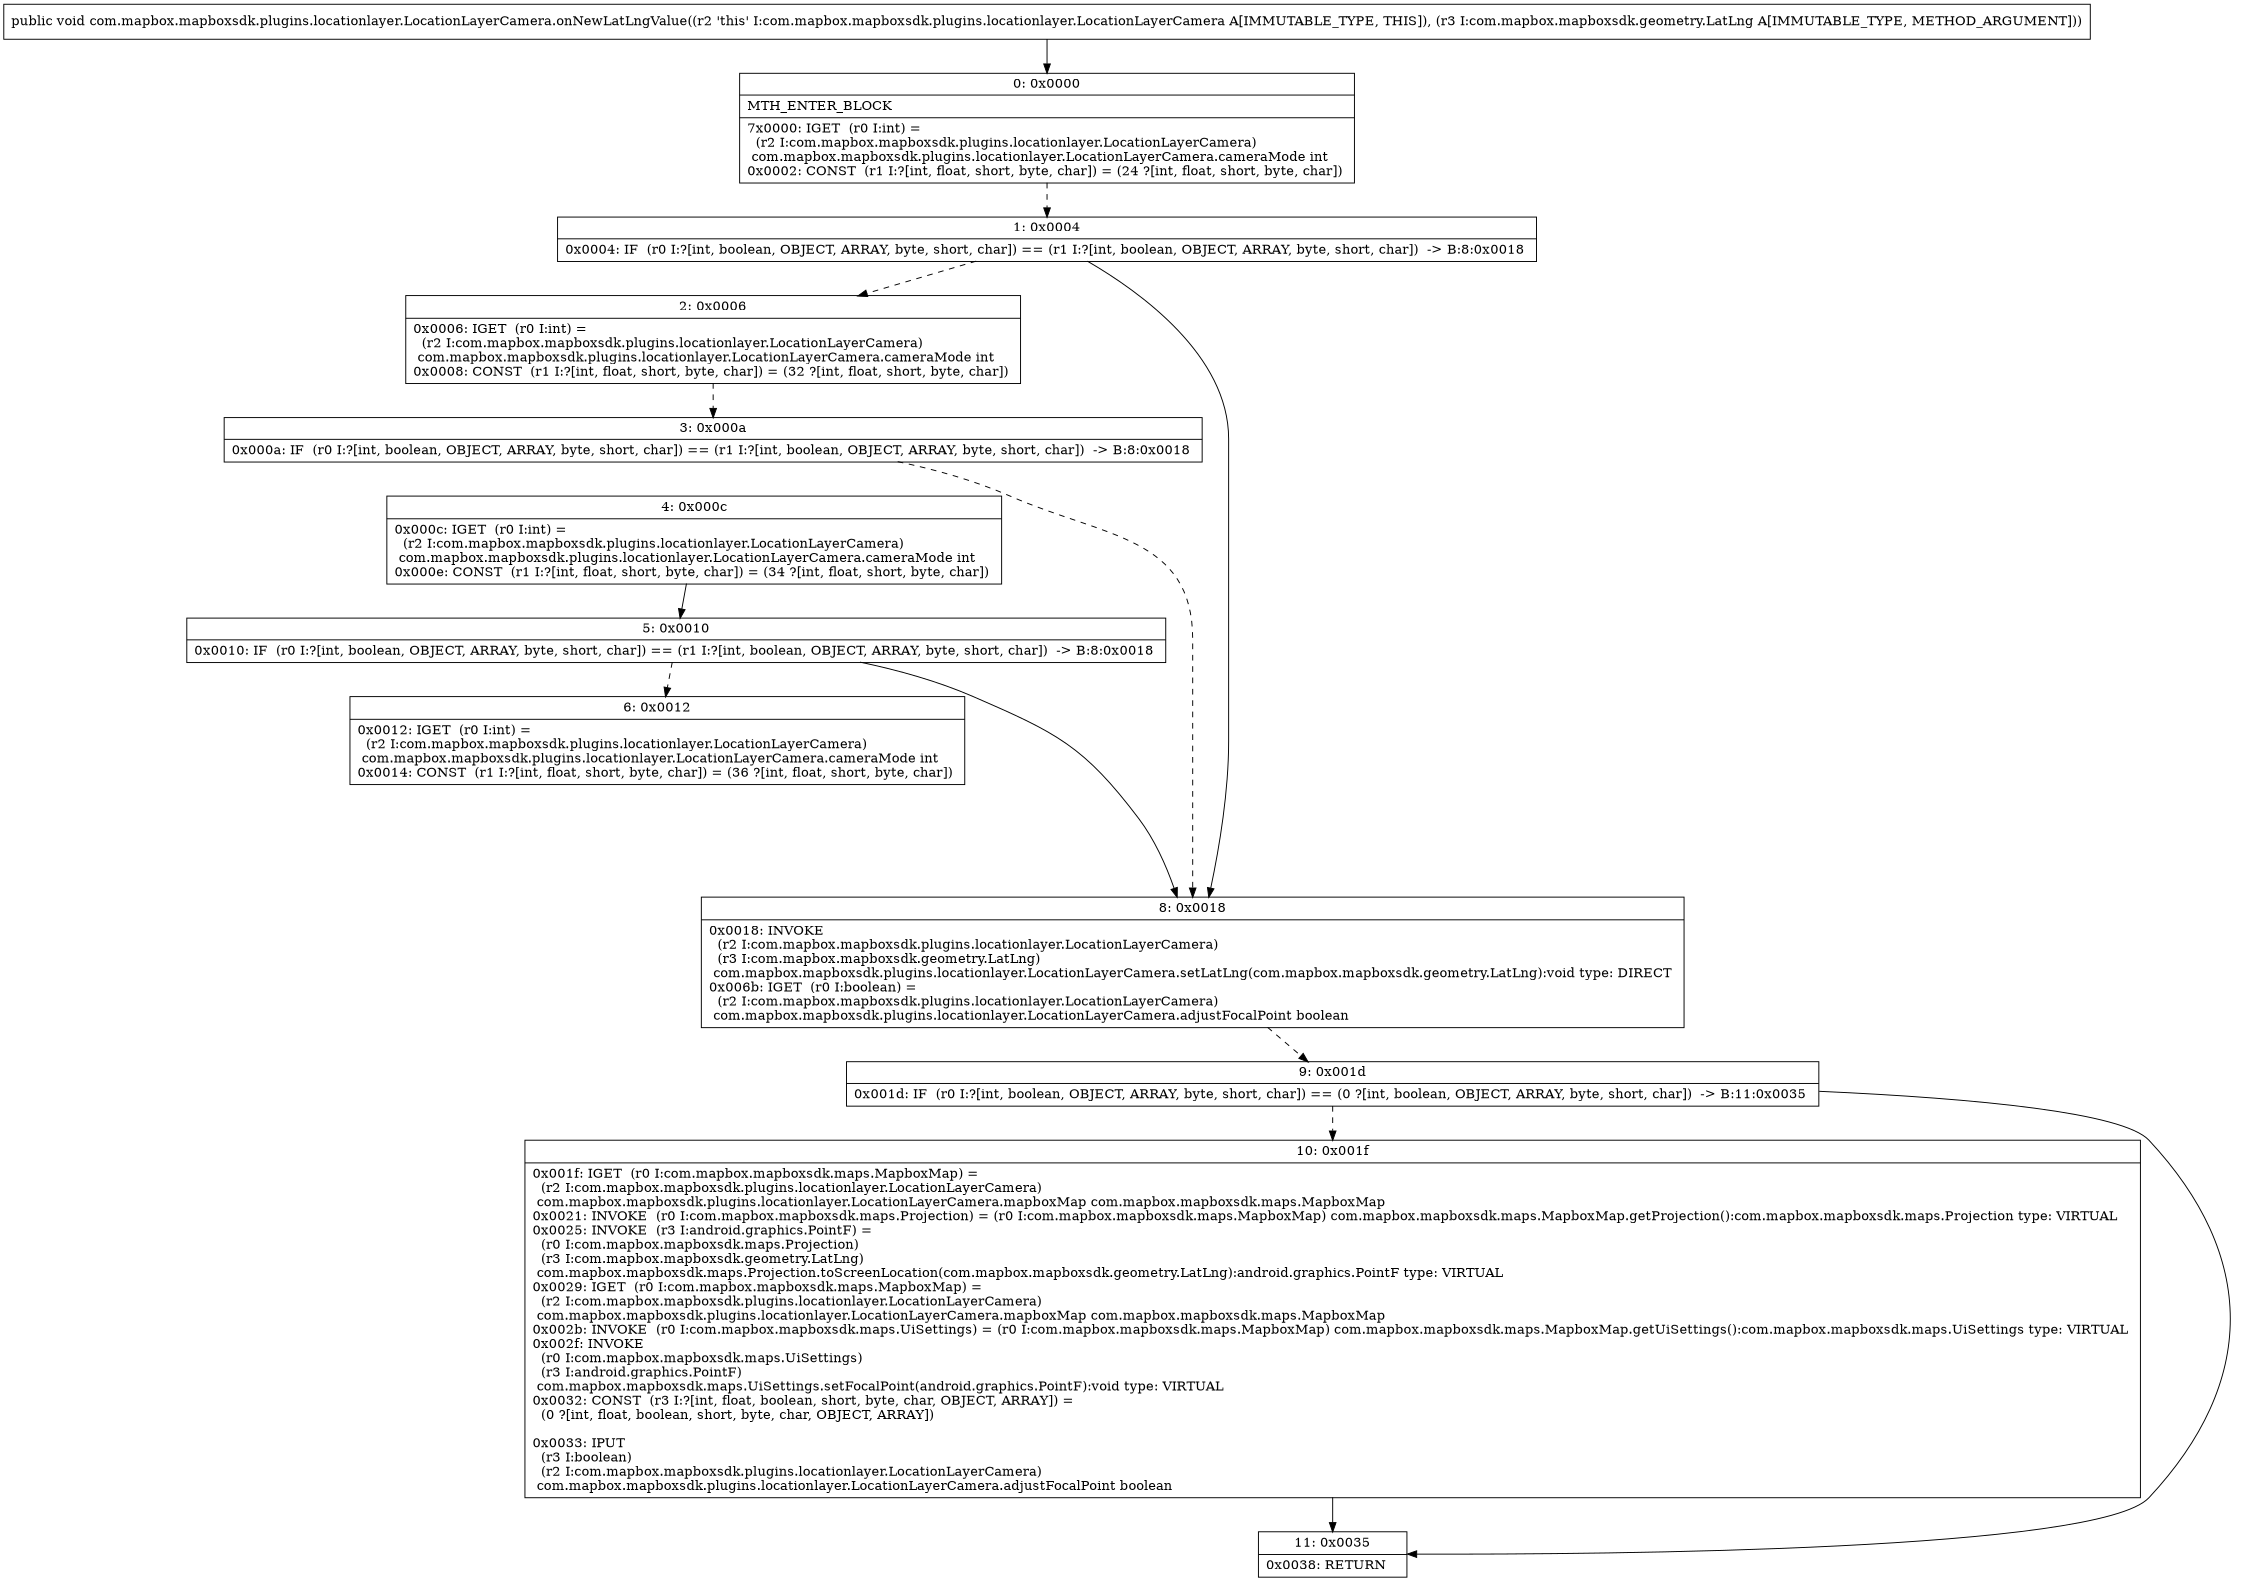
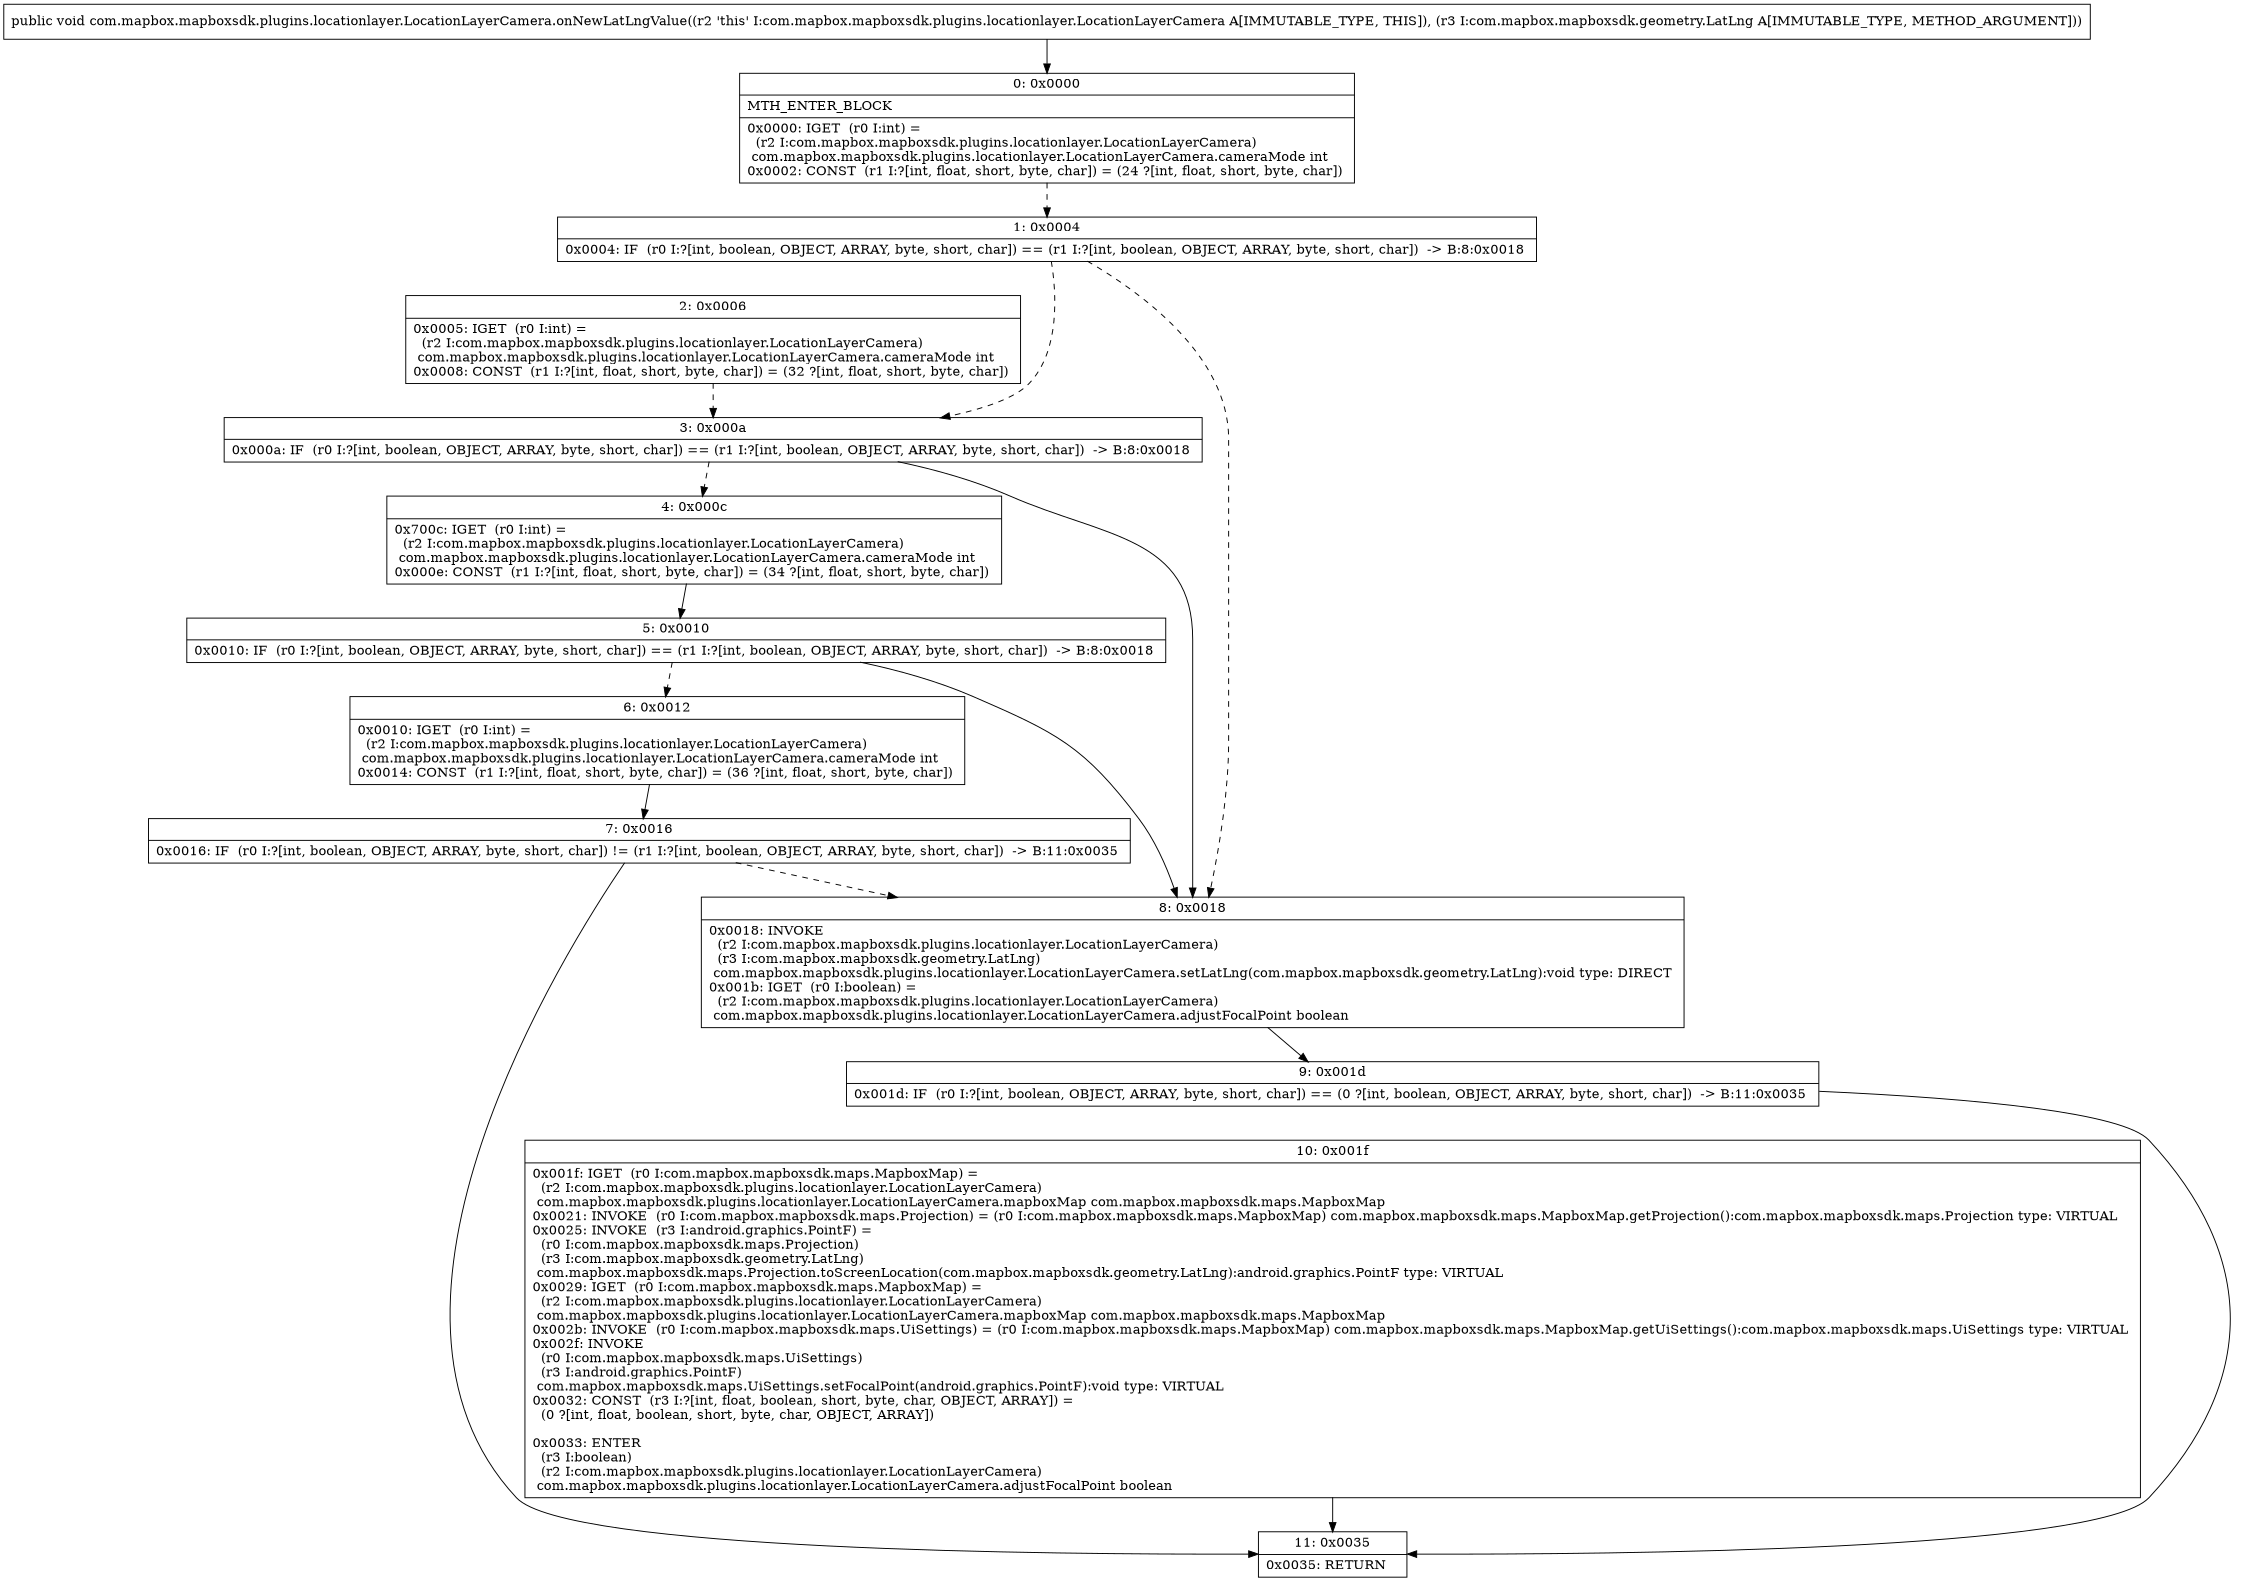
node "0: 0x0000": text "7x0000: IGET  (r0 I:int) =" -> "0x0000: IGET  (r0 I:int) ="
edge "1: 0x0004" -> "2: 0x0006": now "1: 0x0004" -> "3: 0x000a"
node "2: 0x0006": text "0x0006: IGET  (r0 I:int) =" -> "0x0005: IGET  (r0 I:int) ="
edge "3: 0x000a" -> "4: 0x000c": added
node "4: 0x000c": text "0x000c: IGET  (r0 I:int) =" -> "0x700c: IGET  (r0 I:int) ="
edge "1: 0x0004" -> "8: 0x0018": style solid -> dashed
edge "3: 0x000a" -> "8: 0x0018": style dashed -> solid
node "6: 0x0012": text "0x0012: IGET  (r0 I:int) =" -> "0x0010: IGET  (r0 I:int) ="
node "7: 0x0016": added
node "8: 0x0018": text "0x006b: IGET  (r0 I:boolean) =" -> "0x001b: IGET  (r0 I:boolean) ="
edge "8: 0x0018" -> "9: 0x001d": style dashed -> solid
edge "9: 0x001d" -> "10: 0x001f": removed
node "10: 0x001f": text "0x0033: IPUT" -> "0x0033: ENTER"
node "11: 0x0035": text "0x0038: RETURN" -> "0x0035: RETURN"
